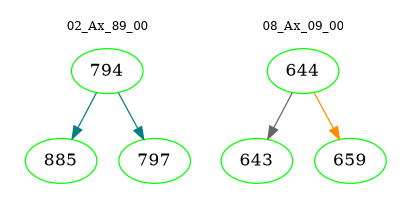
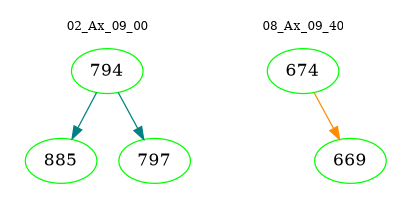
cluster "02_Ax_89_00": label "02_Ax_89_00" -> "02_Ax_09_00"
cluster "08_Ax_09_00": label "08_Ax_09_00" -> "08_Ax_09_40"
node "644": label "644" -> "674"
node "643": removed
node "659": label "659" -> "669"
